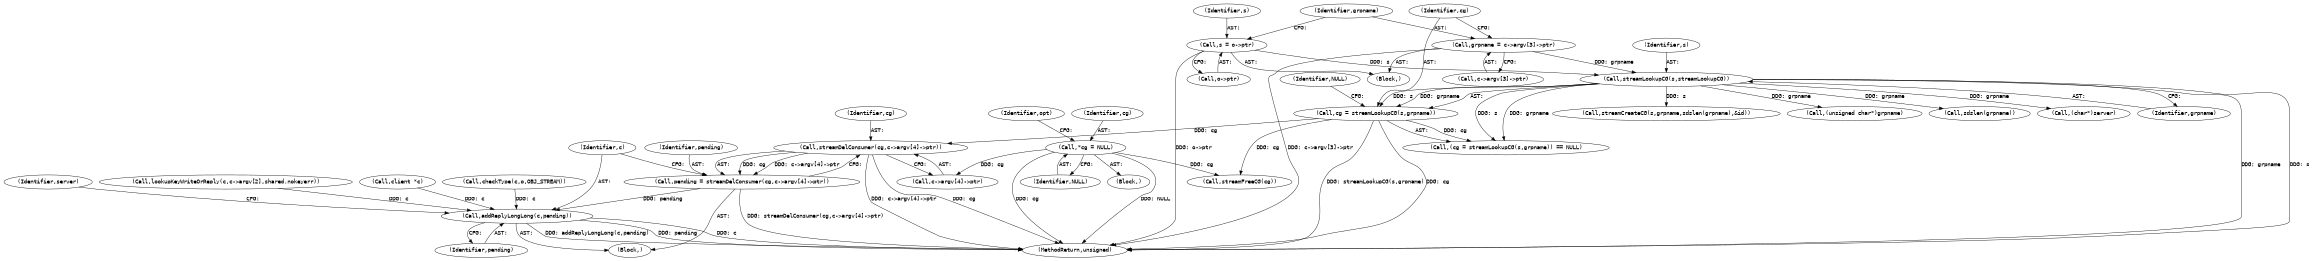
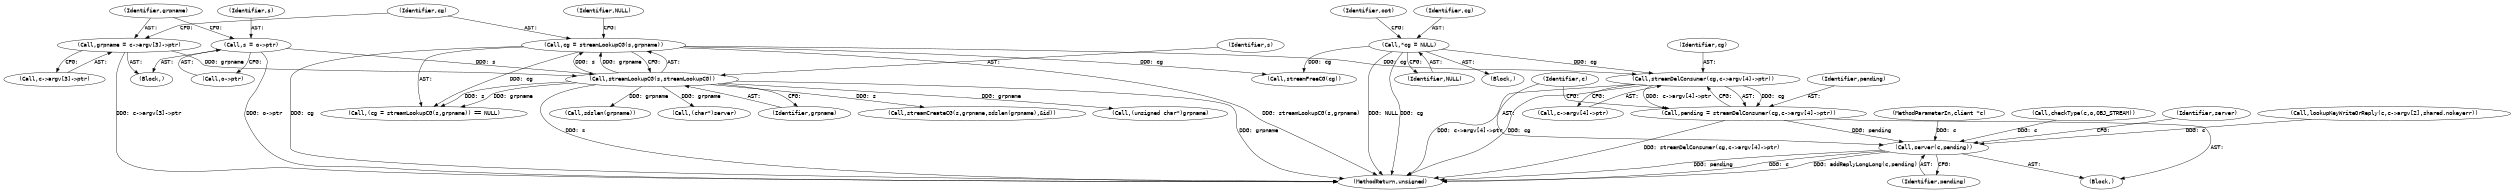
edge "(Call,cg = streamLookupCG(s,grpname))" -> "(Call,streamLookupCG(s,streamLookupCG))": added, label "CFG:"
edge "(Call,*cg = NULL)" -> "(Call,c->argv[4]->ptr)": now "(Call,*cg = NULL)" -> "(Call,streamDelConsumer(cg,c->argv[4]->ptr))"
node "(Call,client *c)": label "(Call,client *c)" -> "(MethodParameterIn,client *c)"
node "(Call,addReplyLongLong(c,pending))": label "(Call,addReplyLongLong(c,pending))" -> "(Call,server(c,pending))"
